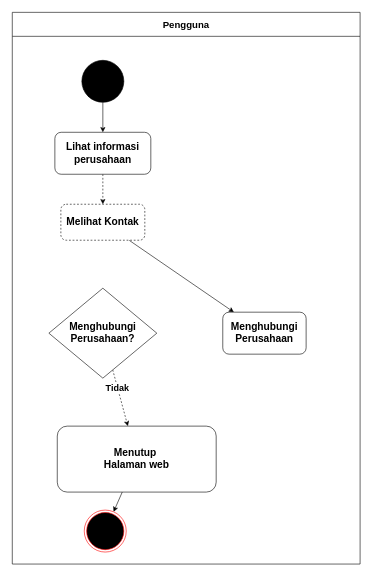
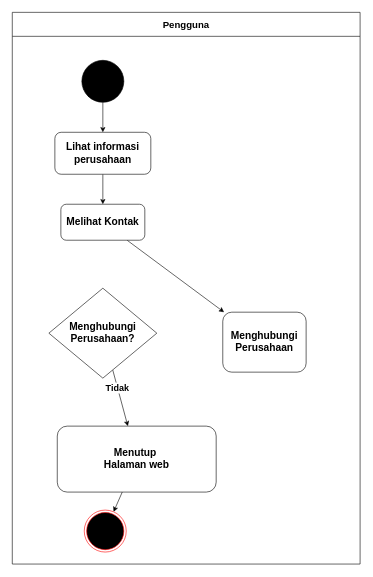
edge "Lihat informasi perusahaan" -> "Melihat Kontak": style dashed -> solid
node "Melihat Kontak": style dashed -> solid
node "Menghubungi Perusahaan": size 83x42 -> 83x60
edge "Menghubungi Perusahaan?" -> "Menutup Halaman web": style dashed -> solid
